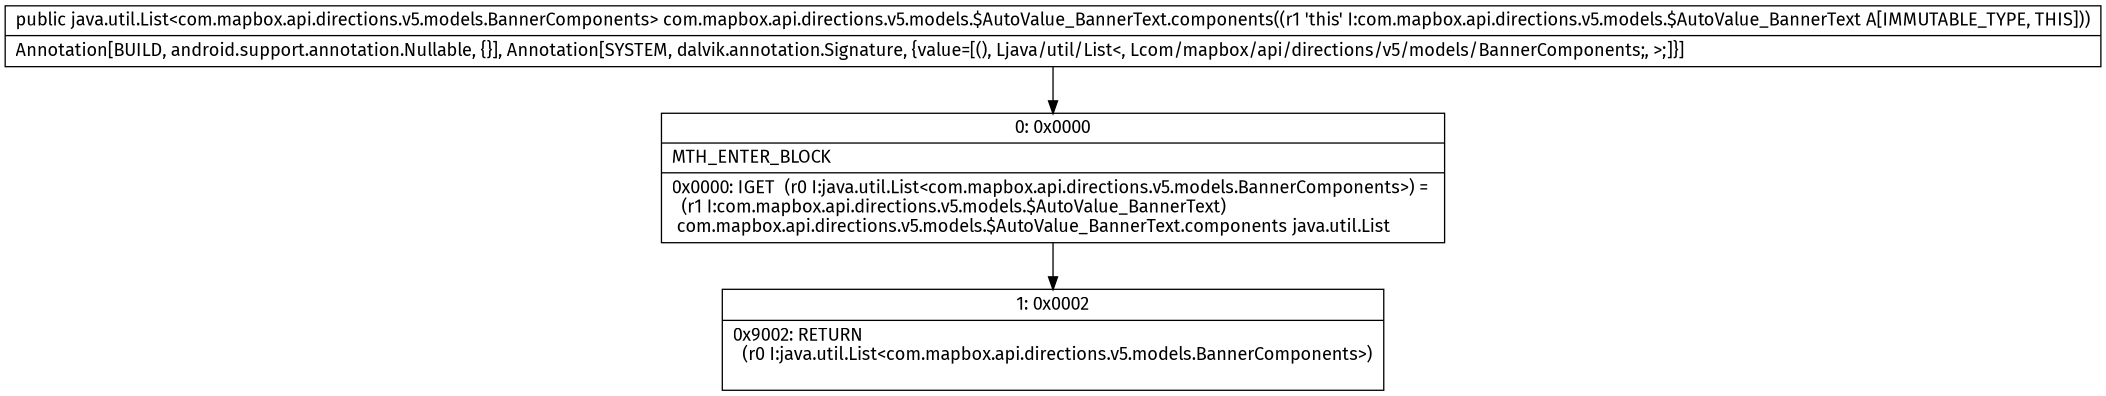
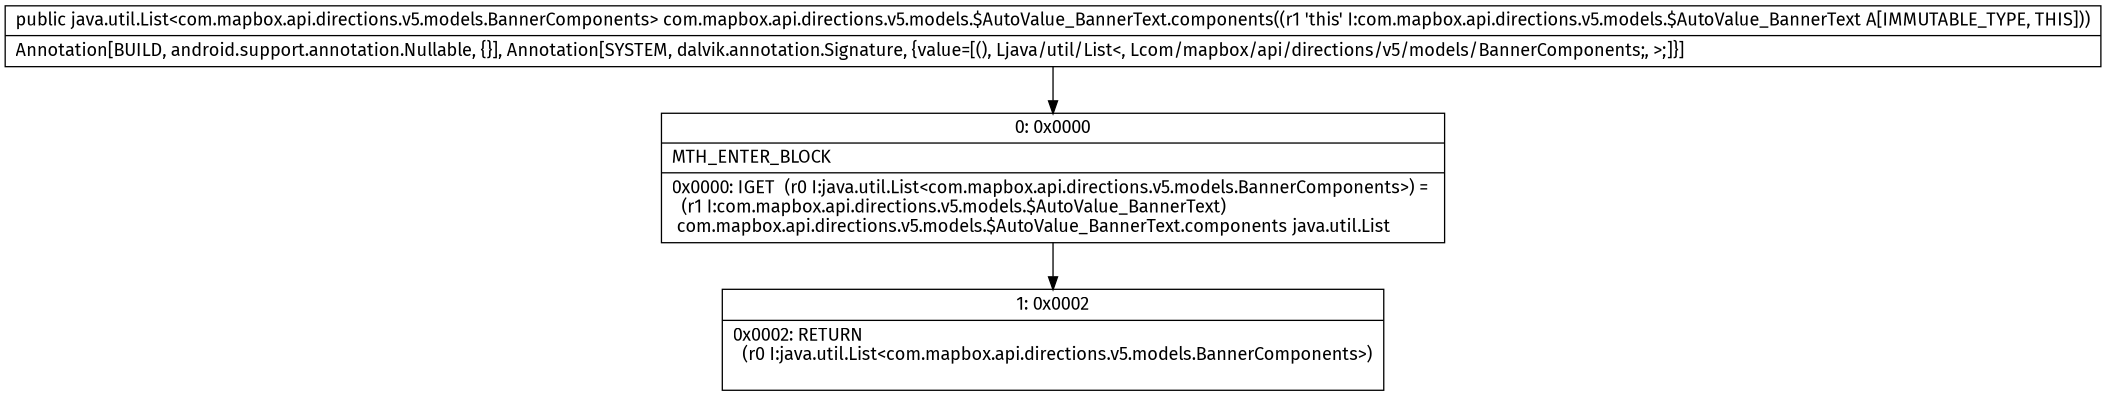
node "1: 0x0002": text "0x9002: RETURN" -> "0x0002: RETURN"
